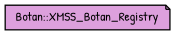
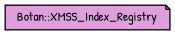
node "Botan::XMSS_Botan_Registry": label "Botan::XMSS_Botan_Registry" -> "Botan::XMSS_Index_Registry"
